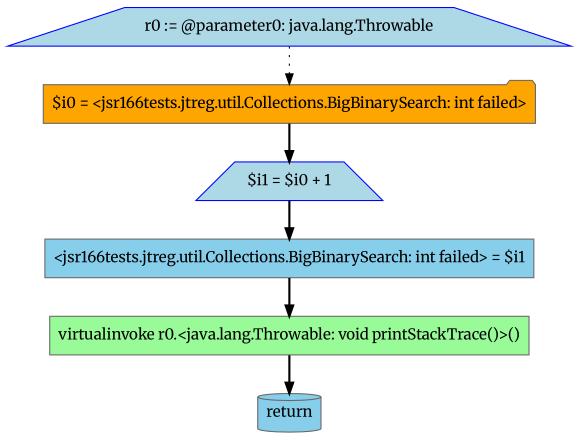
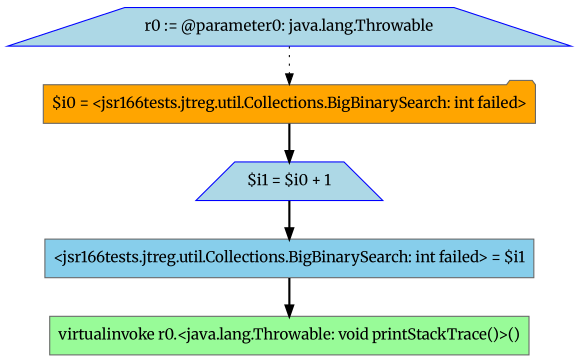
node "return": removed
